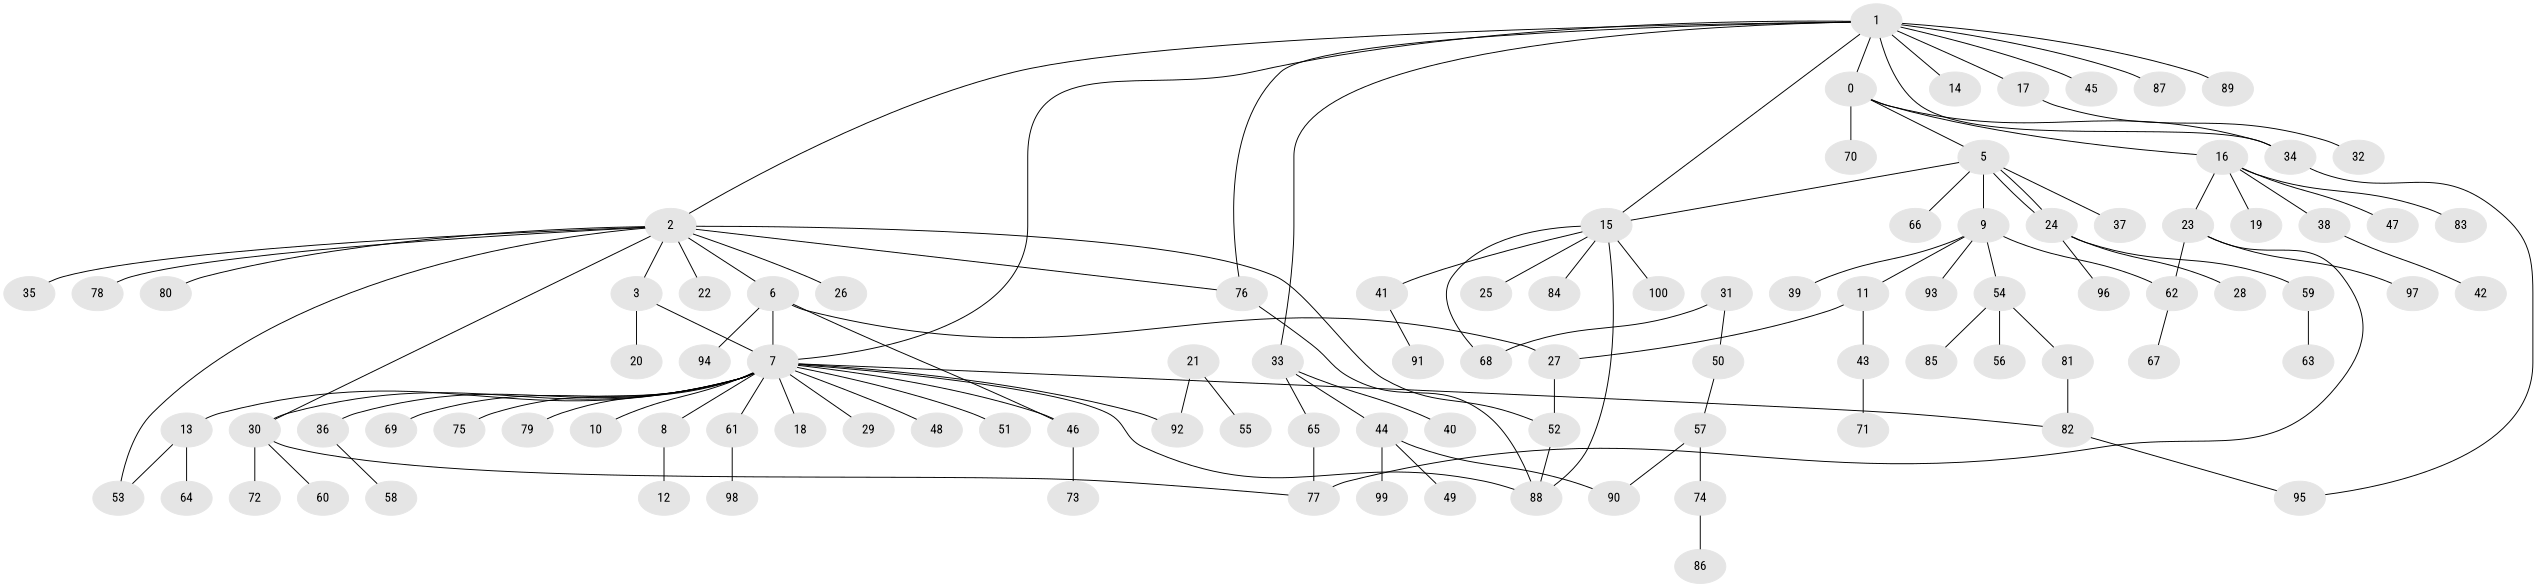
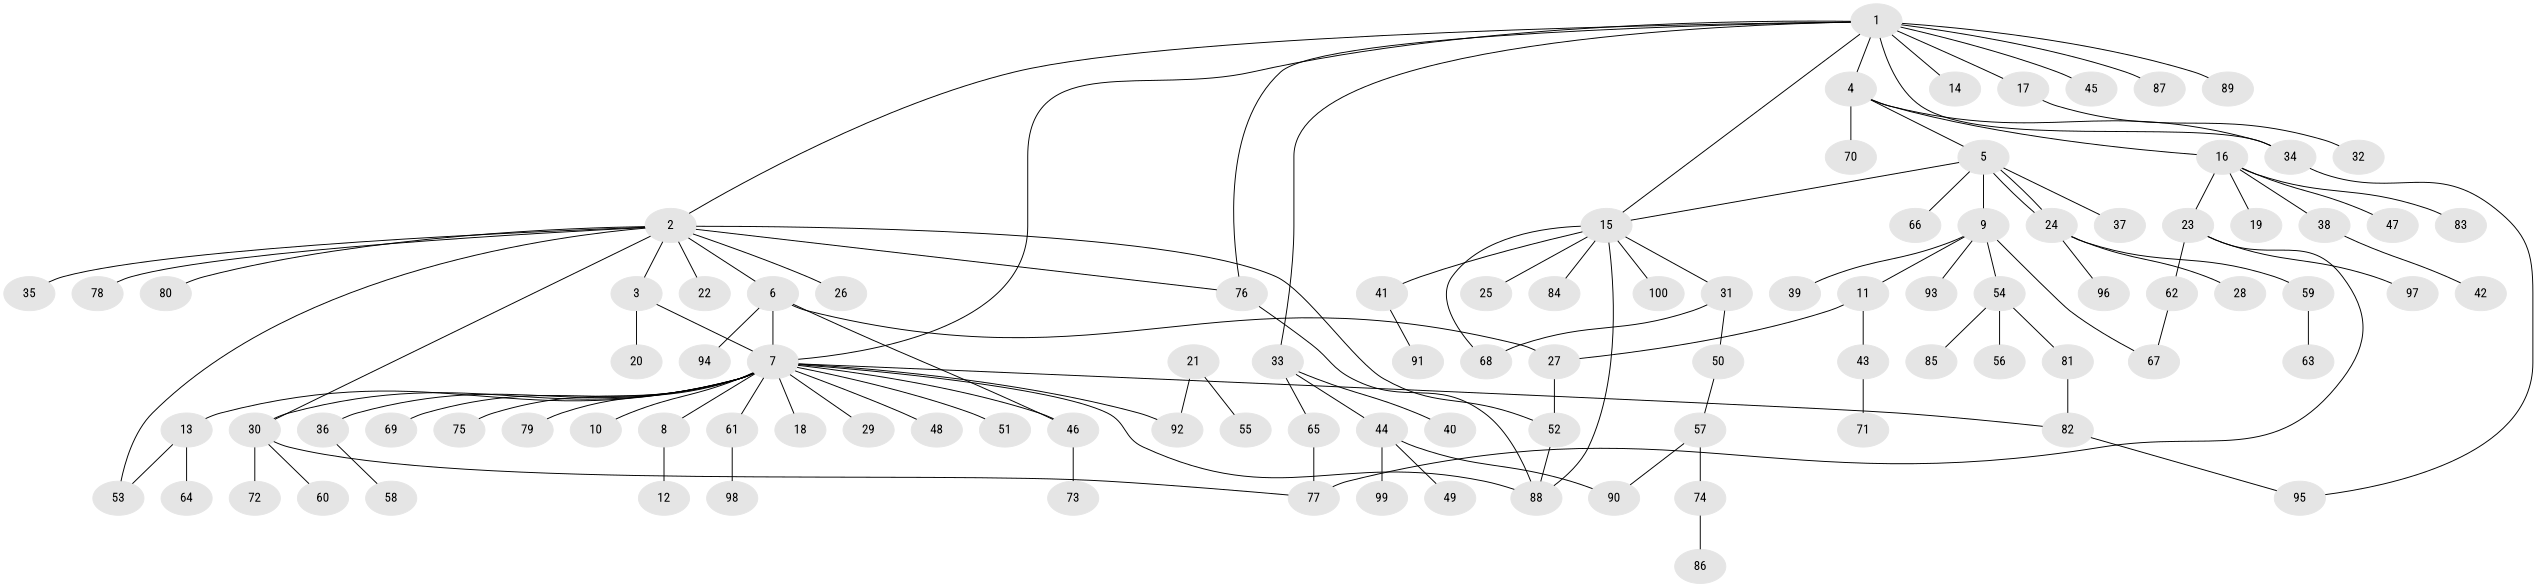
node "0": label "0" -> "4"
edge "9" -- "62": now "9" -- "67"
edge "15" -- "31": added
